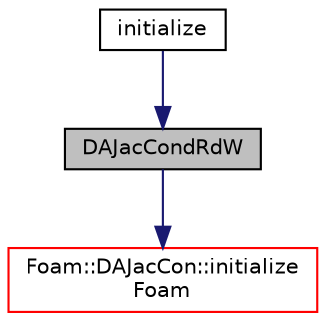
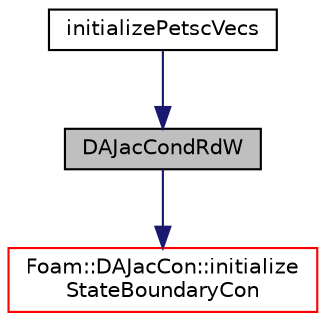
node "initialize": label "initialize" -> "initializePetscVecs"
node "Foam::DAJacCon::initialize Foam": label "Foam::DAJacCon::initialize Foam" -> "Foam::DAJacCon::initialize StateBoundaryCon"
